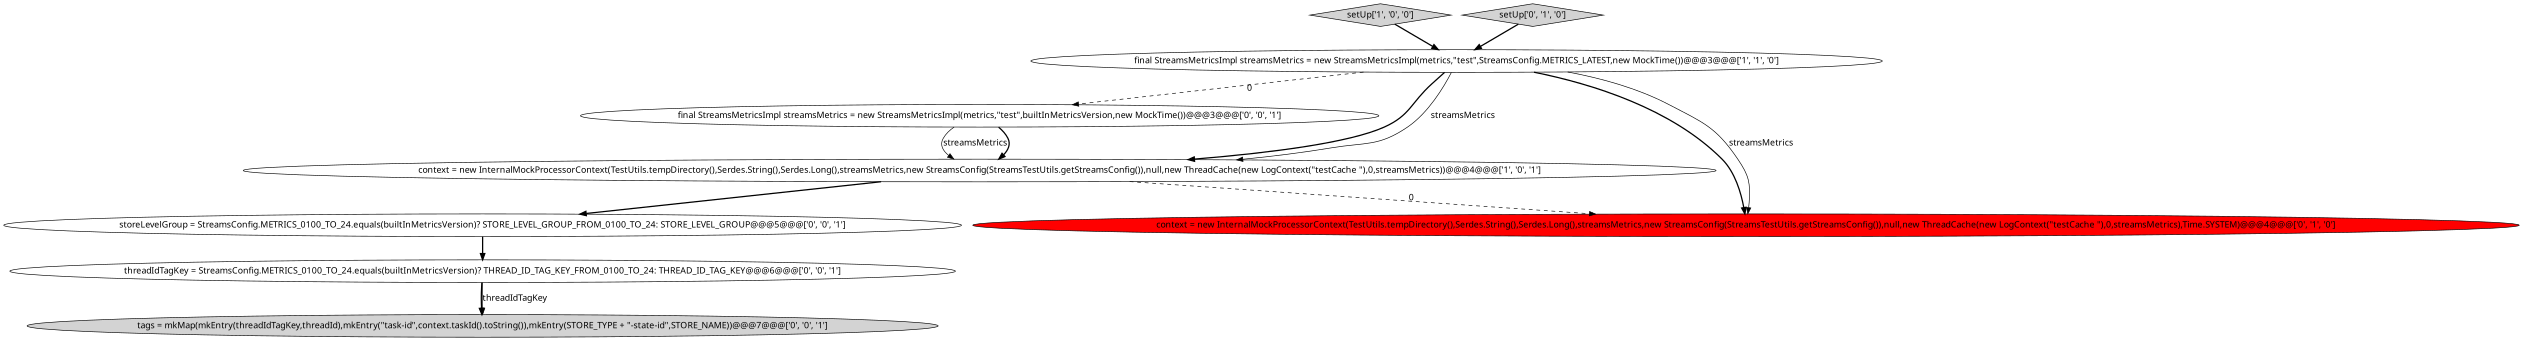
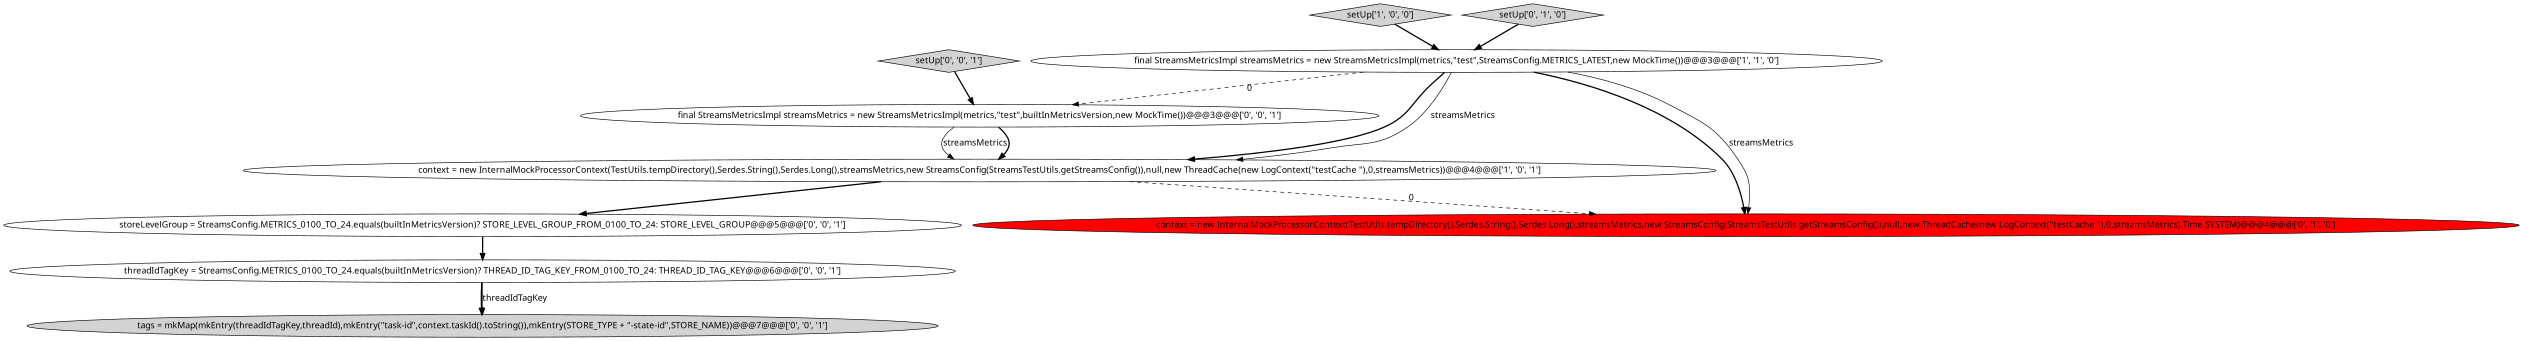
node "setUp['0', '0', '1']": added
